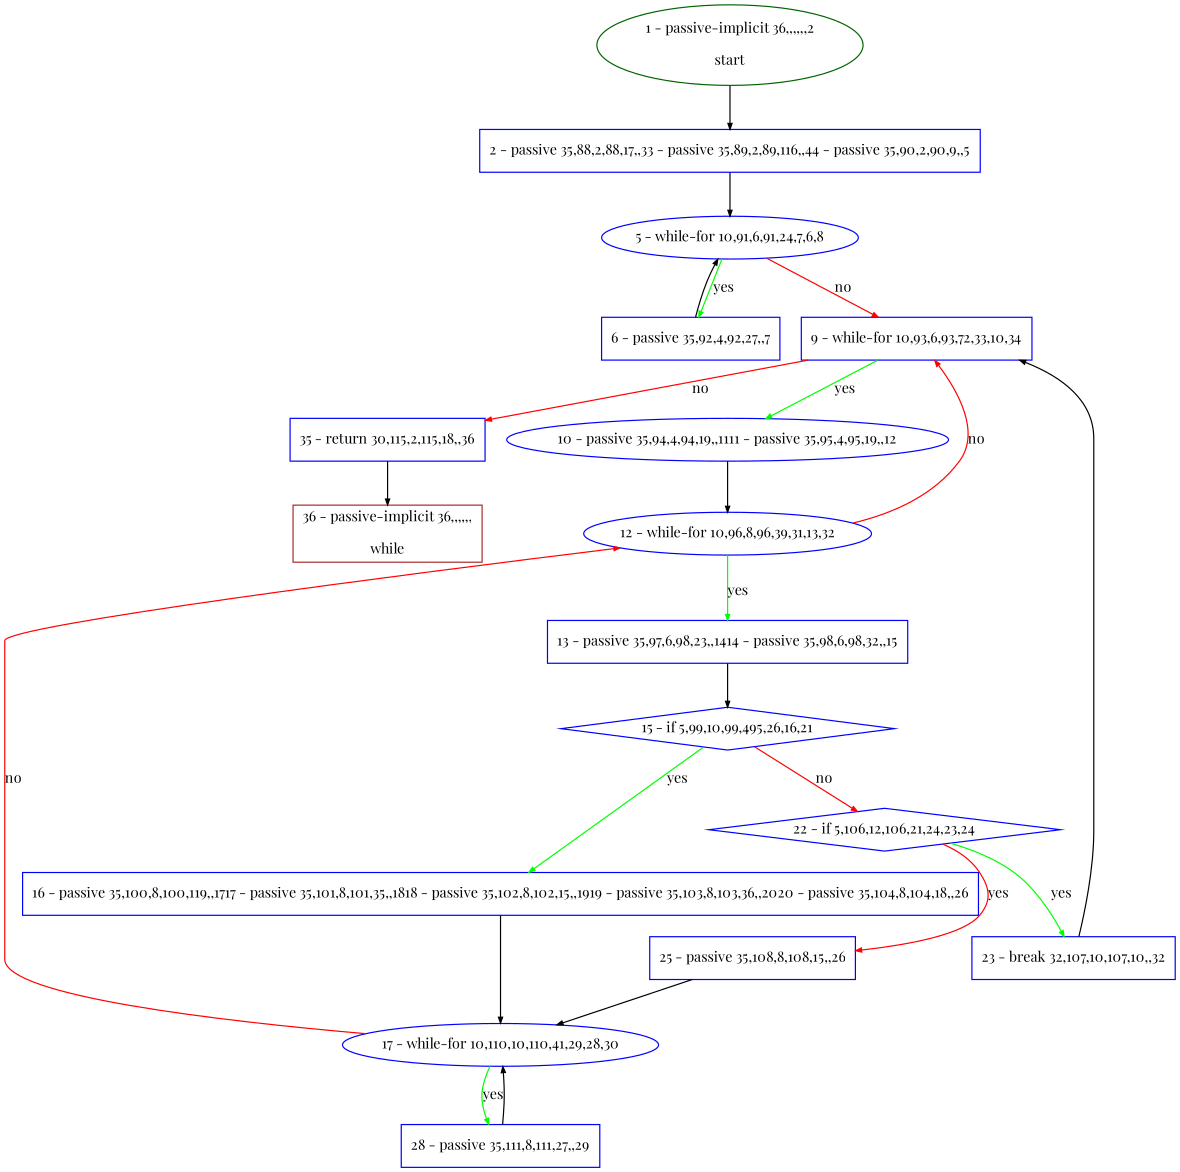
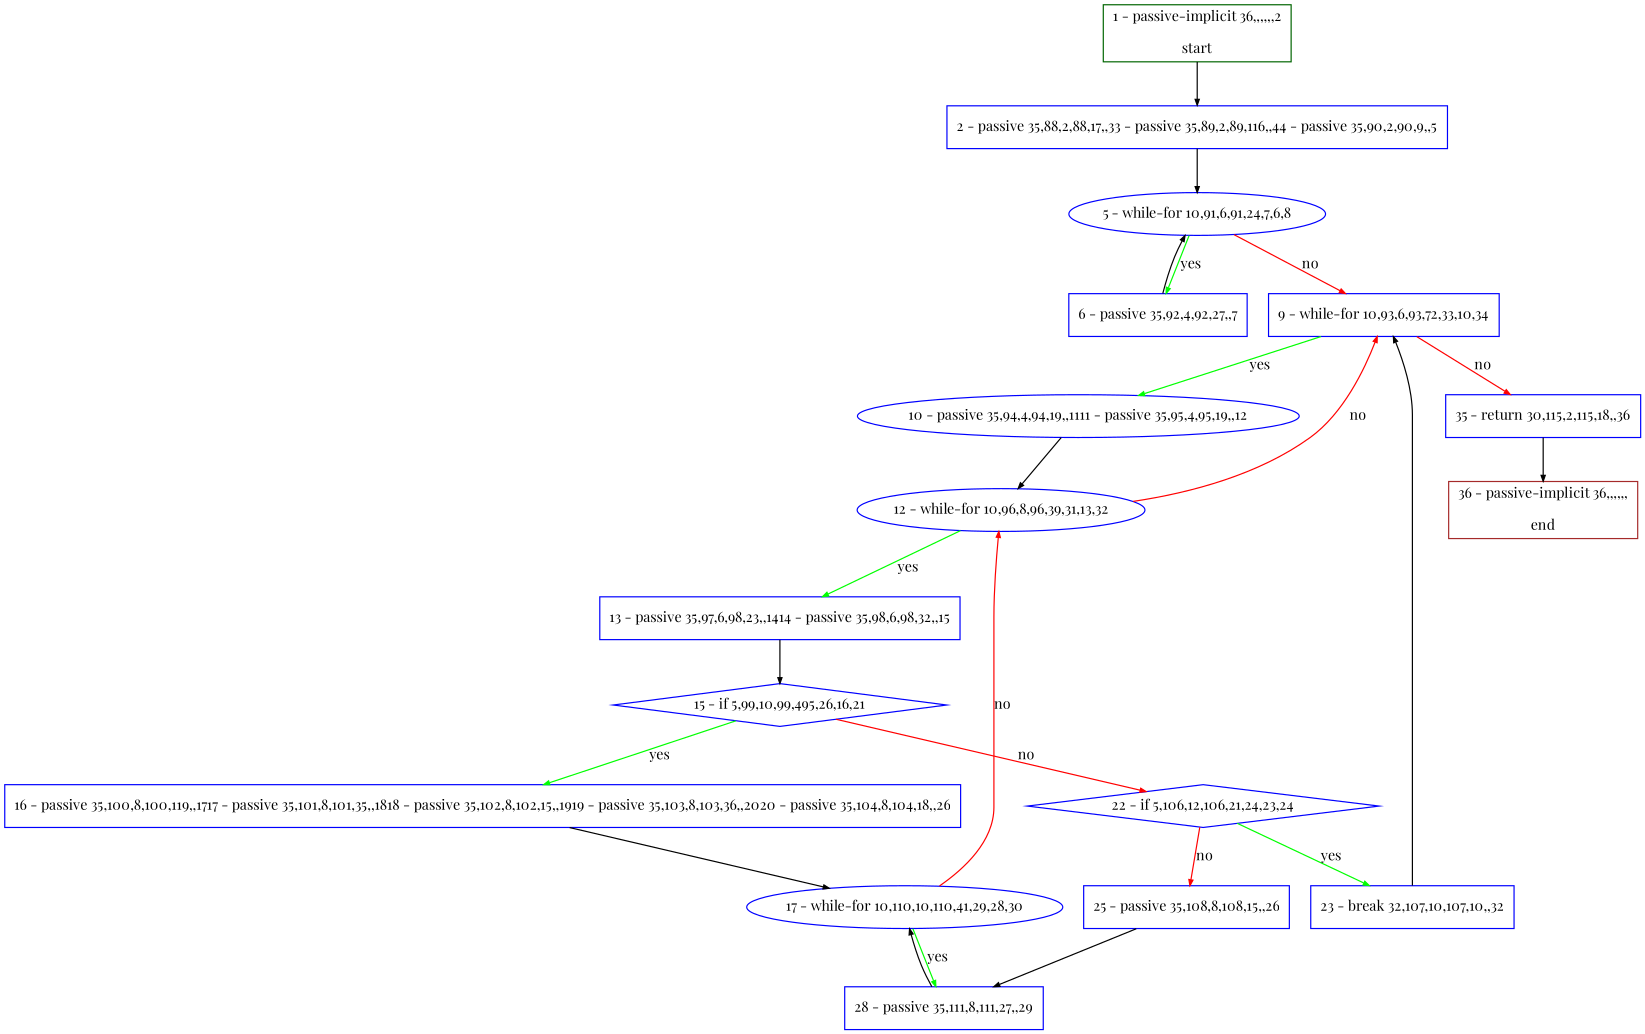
node "1 - passive-implicit 36,,,,,,2 start": shape ellipse -> box
node "36 - passive-implicit 36,,,,,, while": label "36 - passive-implicit 36,,,,,, while" -> "36 - passive-implicit 36,,,,,, end"
edge "22 - if 5,106,12,106,21,24,23,24" -> "25 - passive 35,108,8,108,15,,26": label "yes" -> "no"
edge "25 - passive 35,108,8,108,15,,26" -> "17 - while-for 10,110,10,110,41,29,28,30": now "25 - passive 35,108,8,108,15,,26" -> "28 - passive 35,111,8,111,27,,29"
